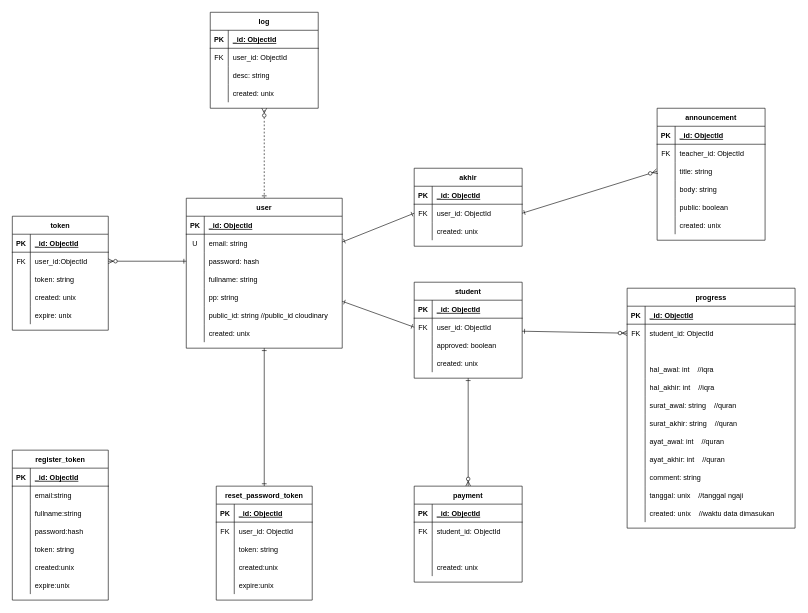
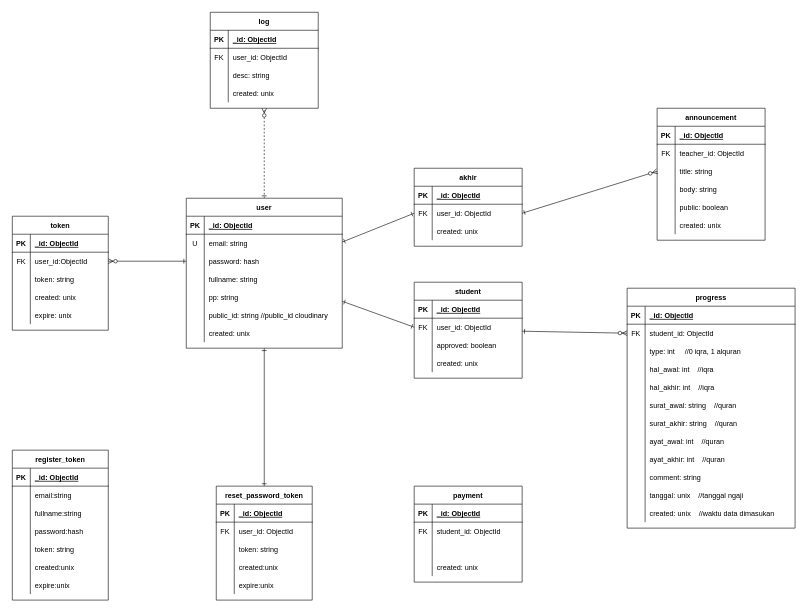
node "type: int //0 iqra, 1 alquran": added
edge "student" -- "payment": removed
